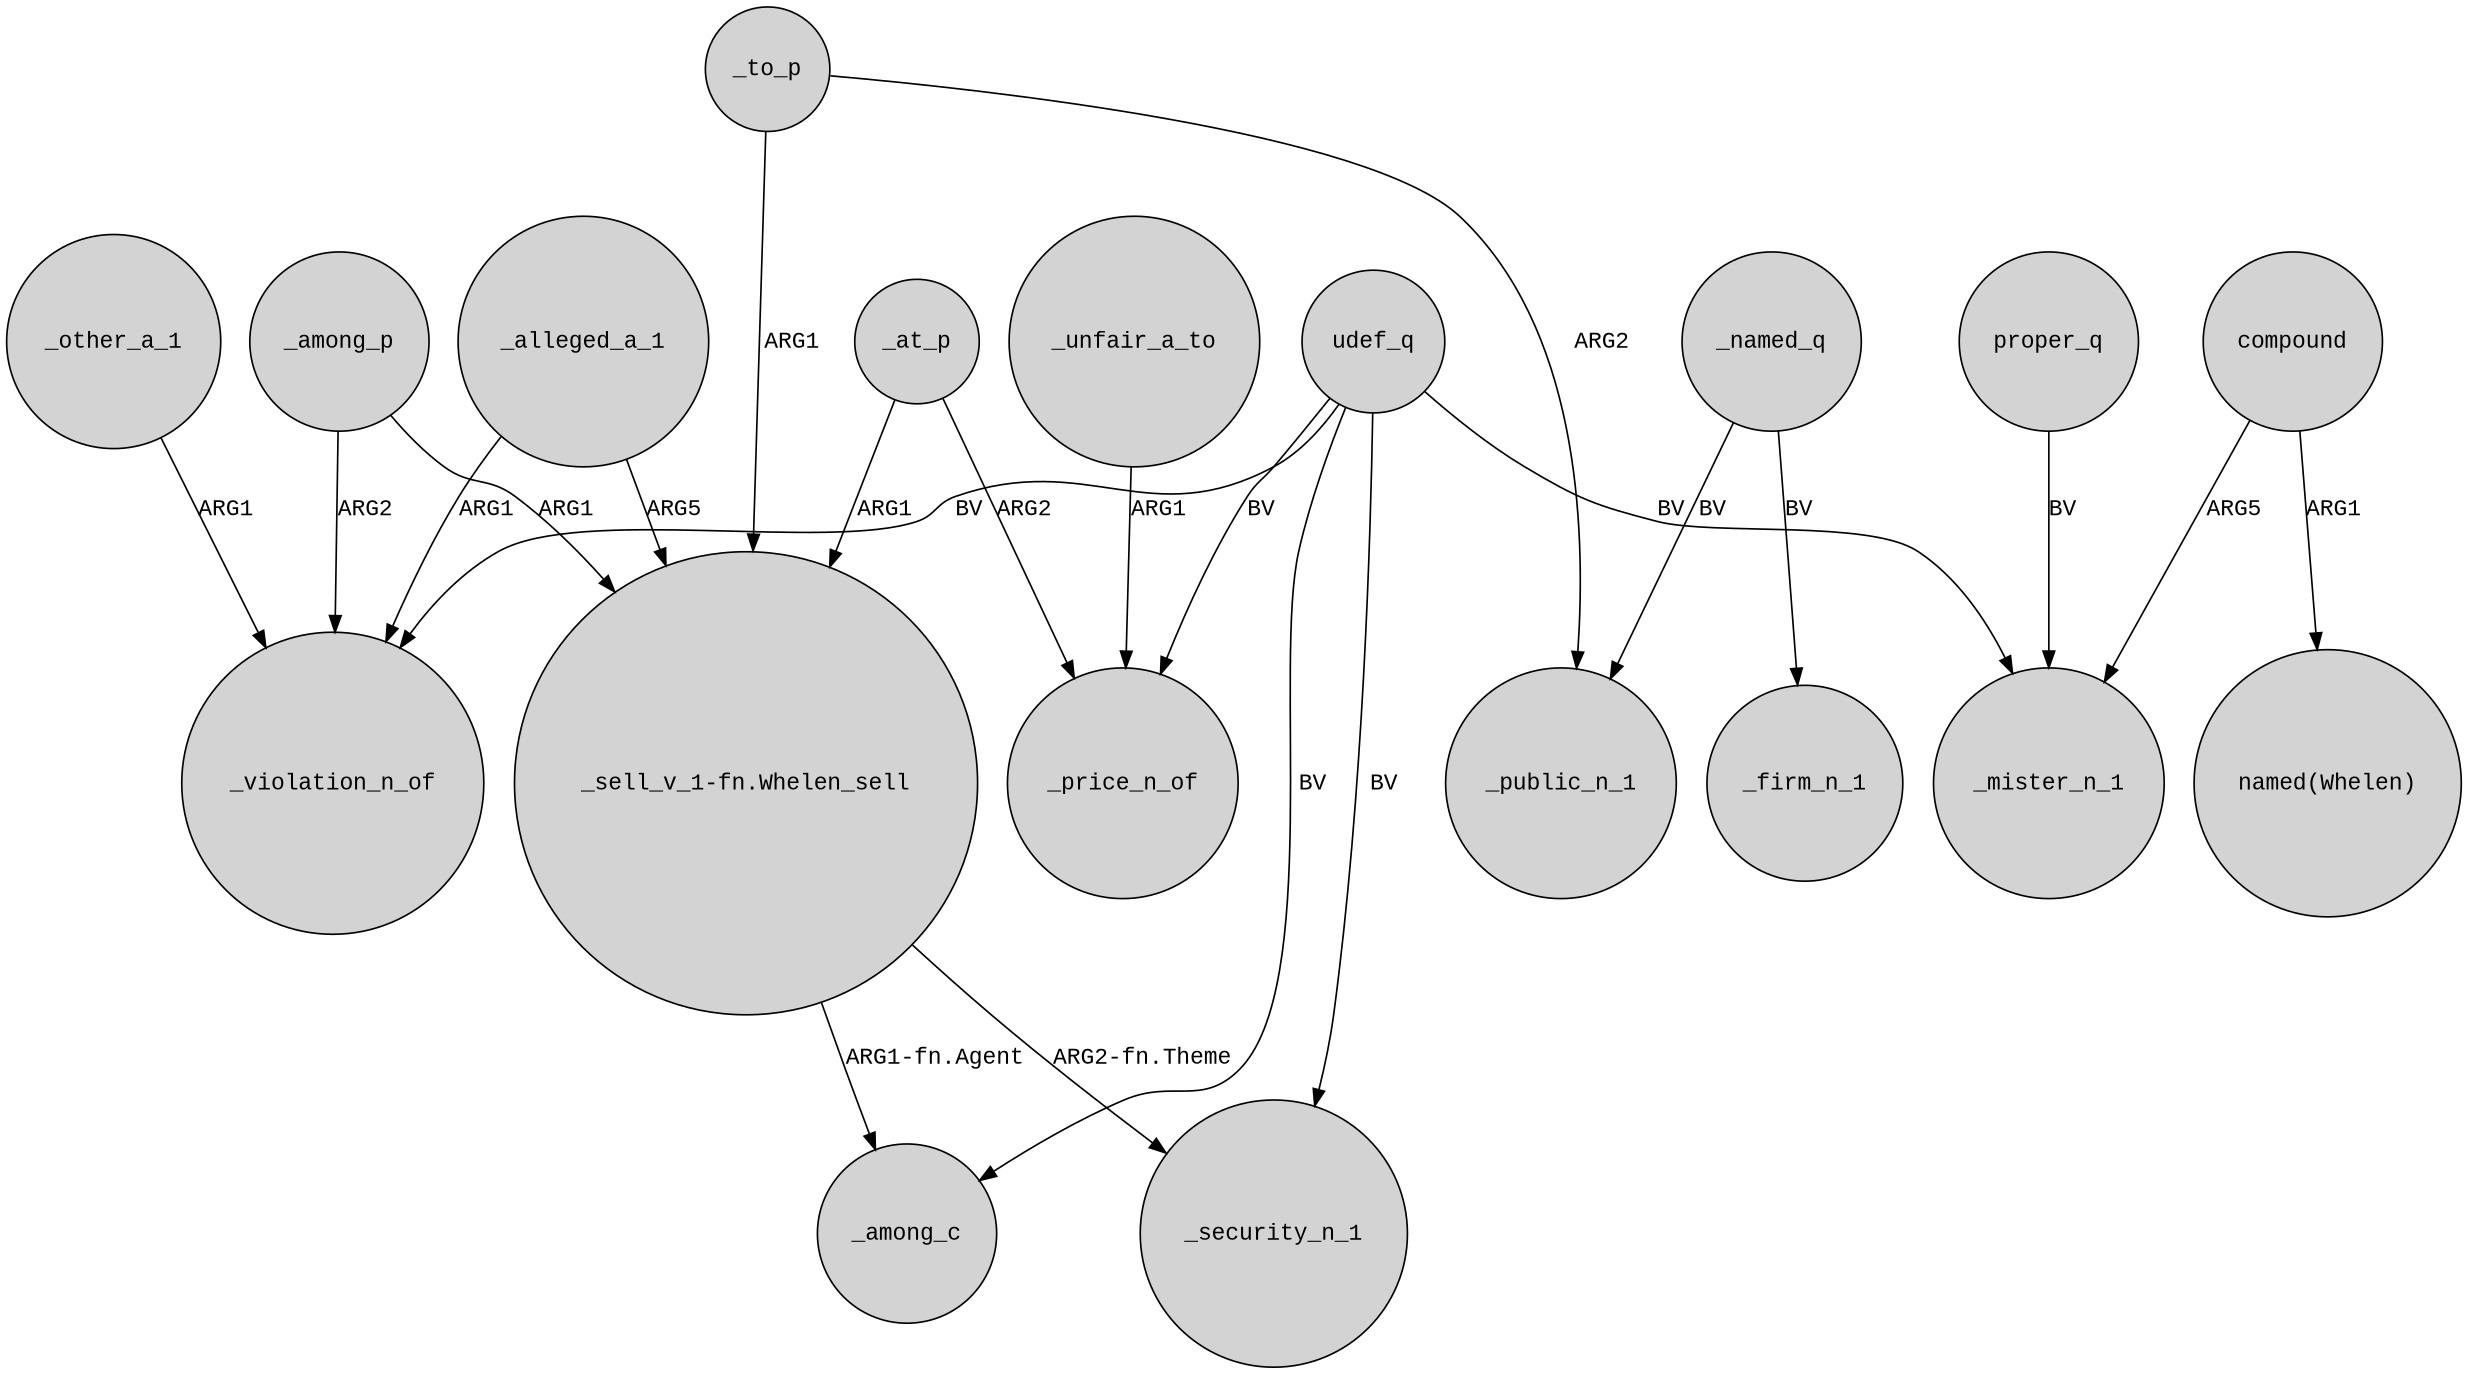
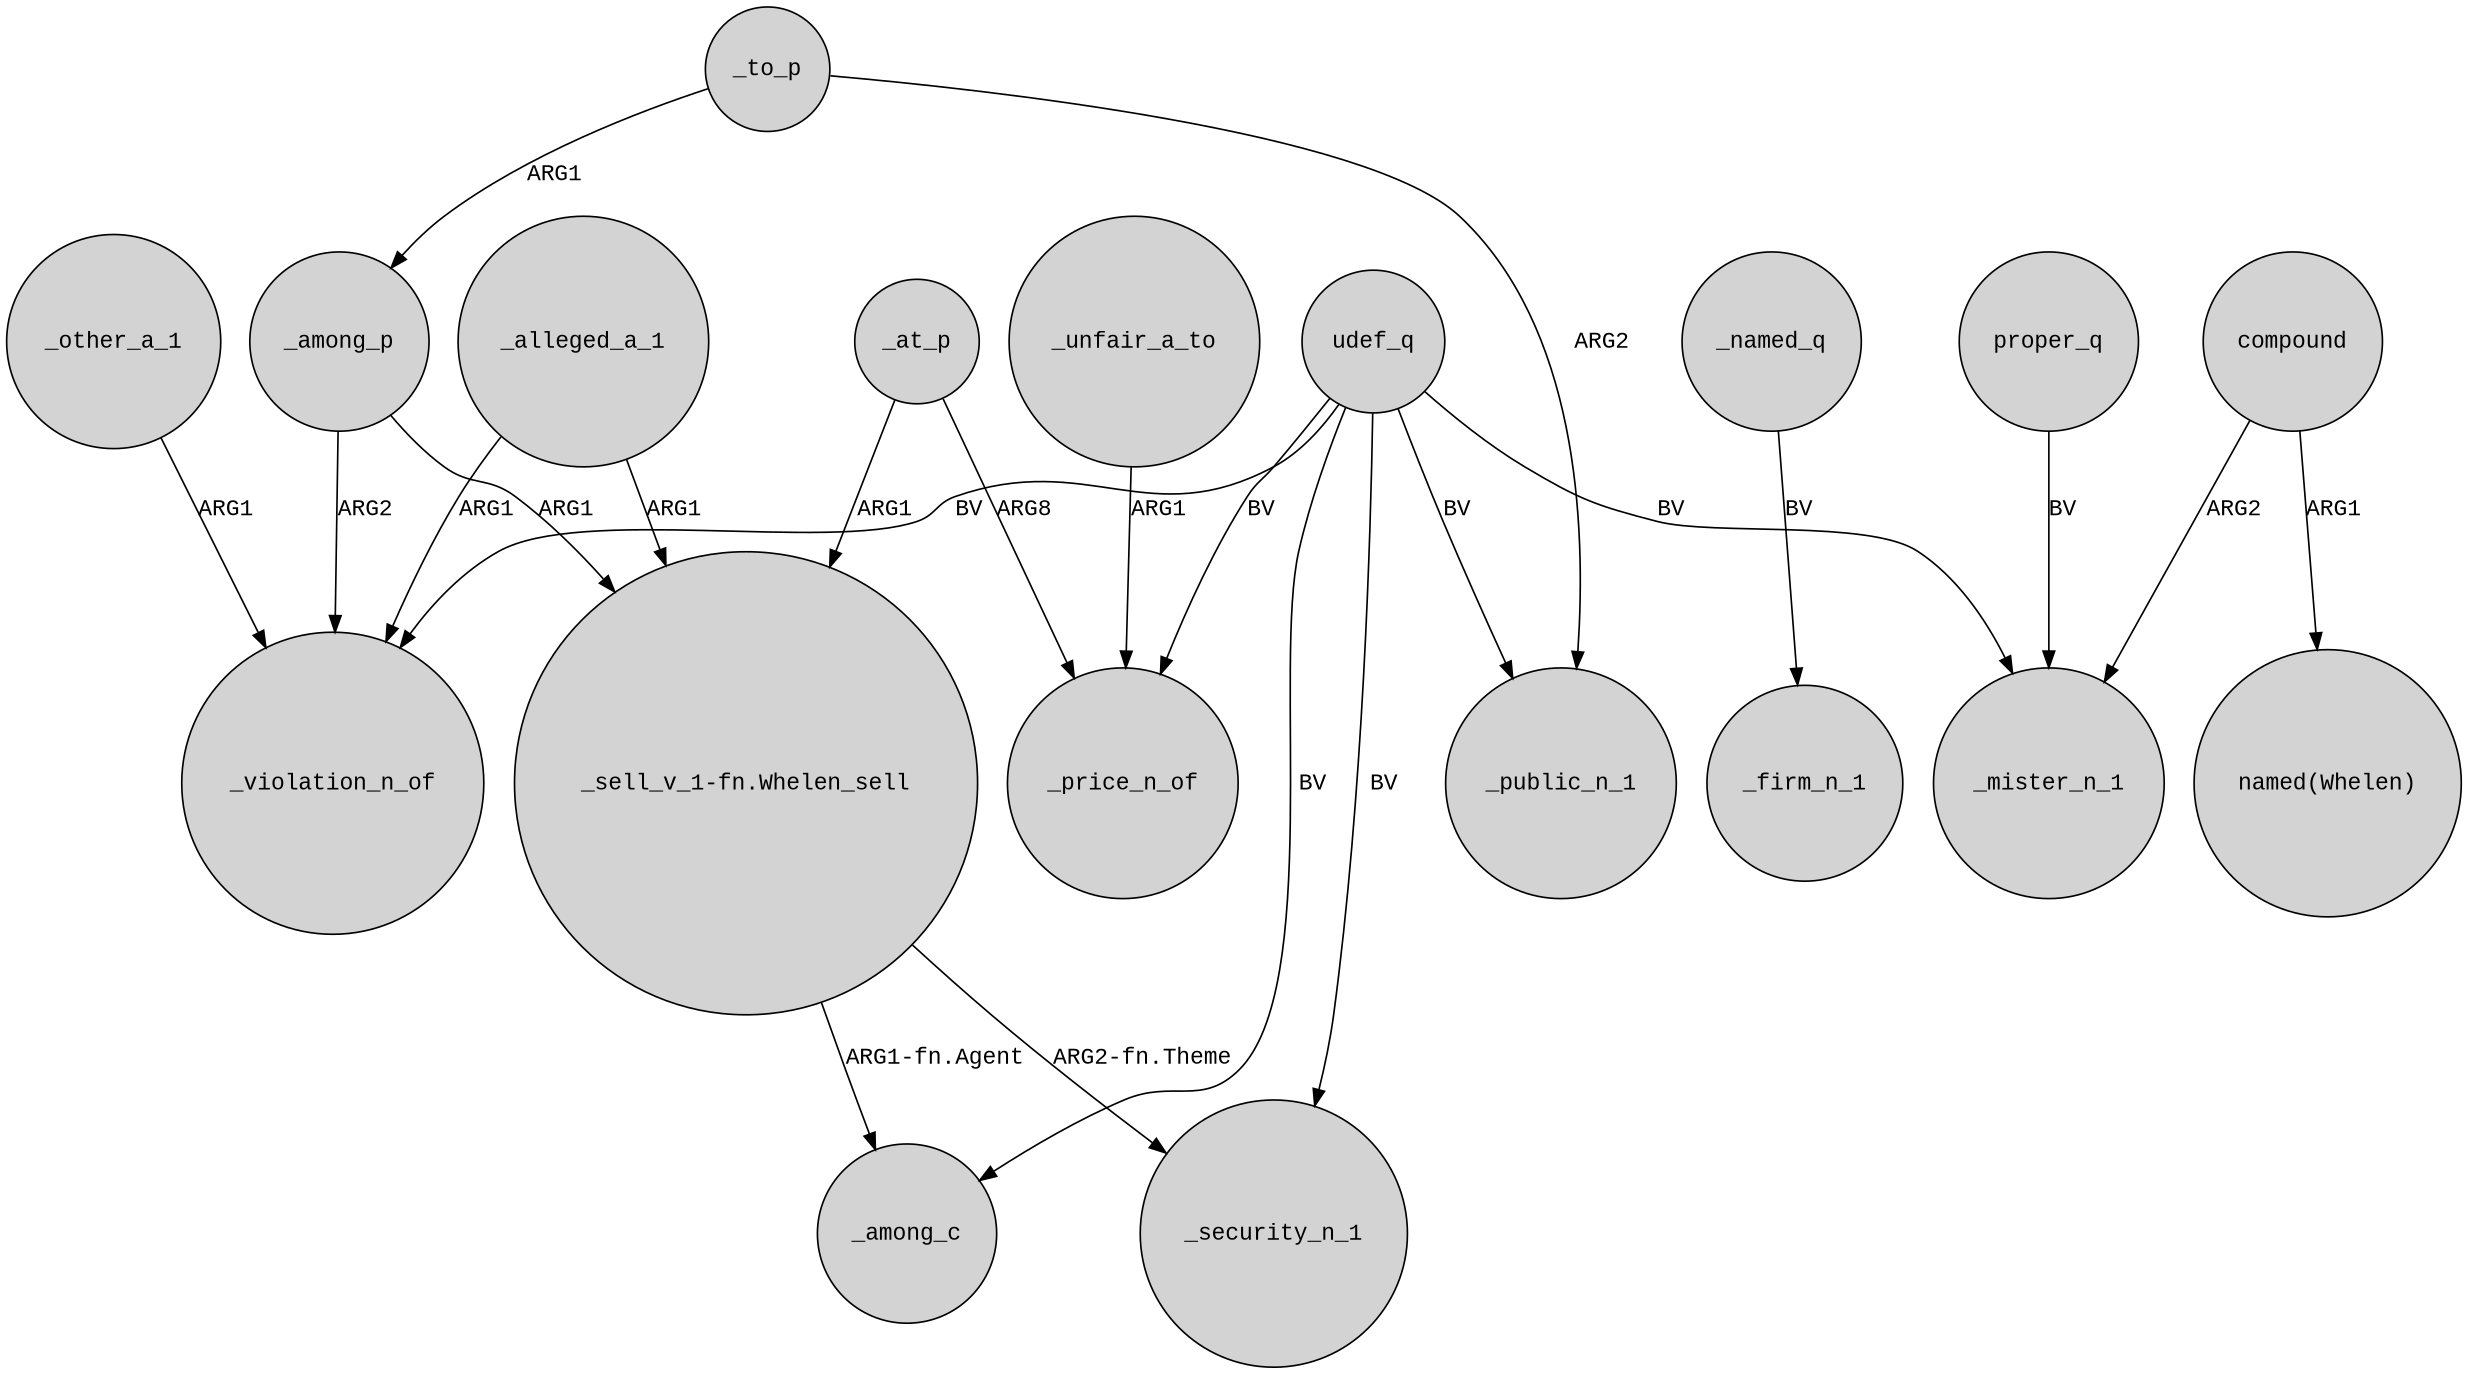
edge "_to_p" -> "_sell_v_1-fn.Whelen_sell": now "_to_p" -> "_among_p"
edge "_alleged_a_1" -> "_sell_v_1-fn.Whelen_sell": label "ARG5" -> "ARG1"
edge "_at_p" -> "_price_n_of": label "ARG2" -> "ARG8"
edge "compound" -> "_mister_n_1": label "ARG5" -> "ARG2"
edge "_named_q" -> "_public_n_1": now "udef_q" -> "_public_n_1"
